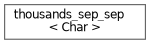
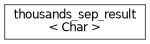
node "thousands_sep_sep < Char >": label "thousands_sep_sep < Char >" -> "thousands_sep_result < Char >"
